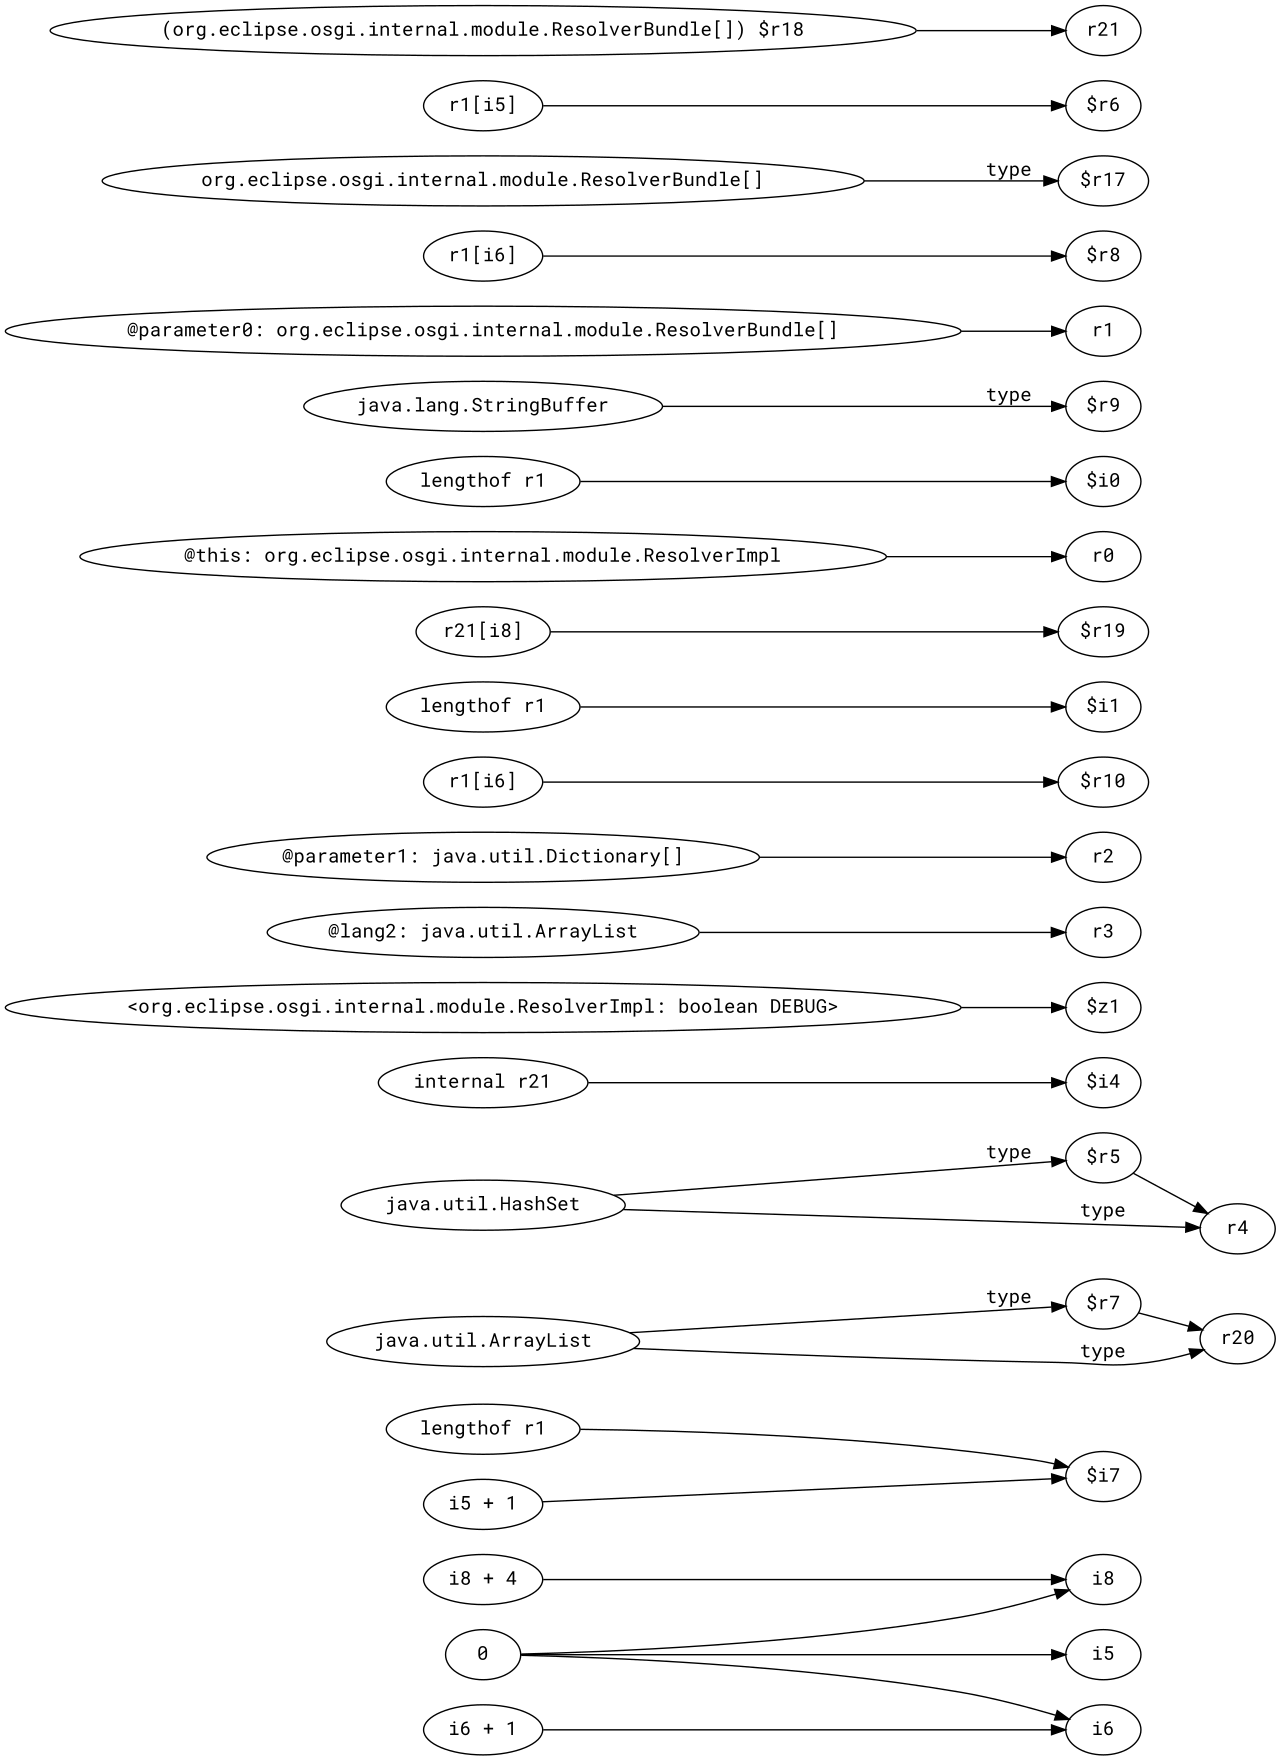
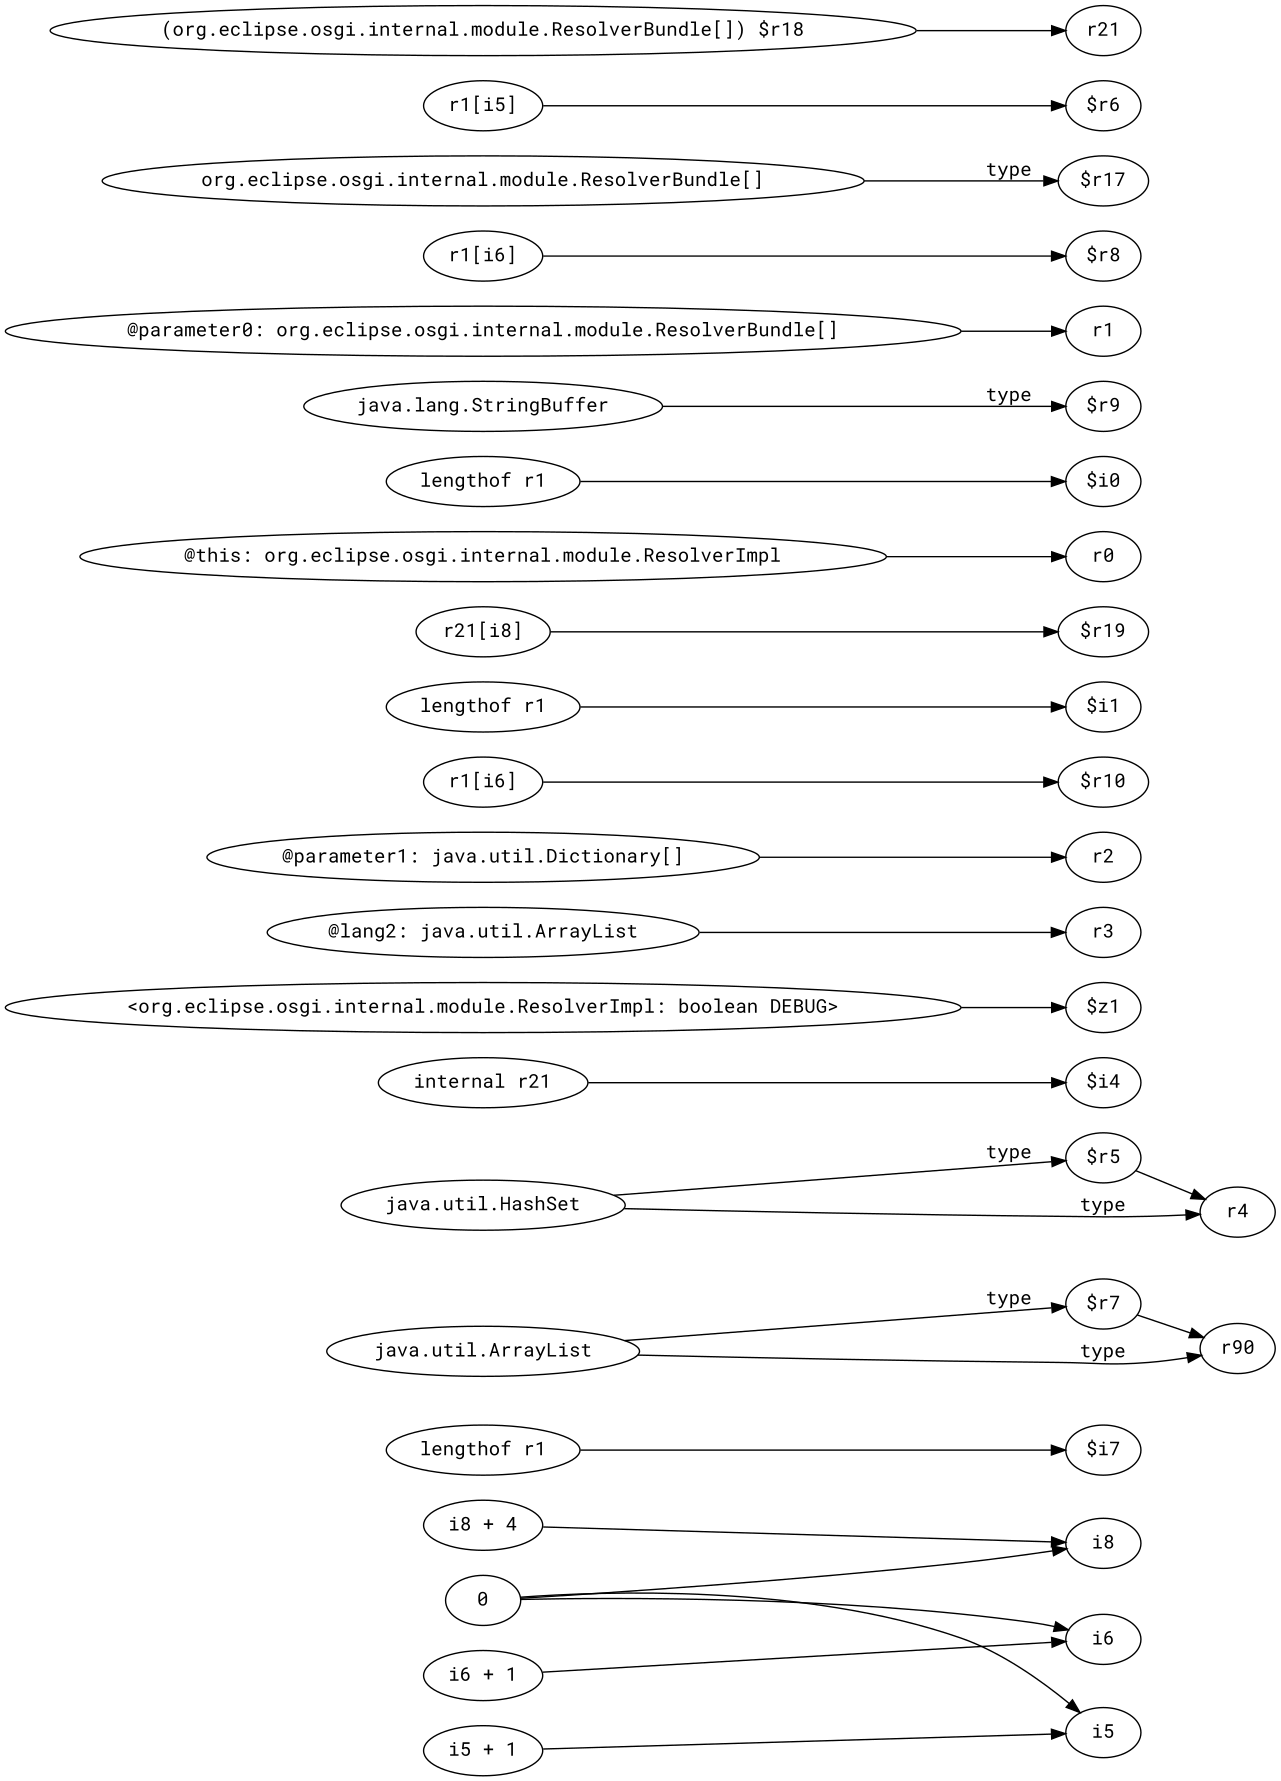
node "r20": label "r20" -> "r90"
edge "i5 + 1" -> "$i7": now "i5 + 1" -> "i5"
